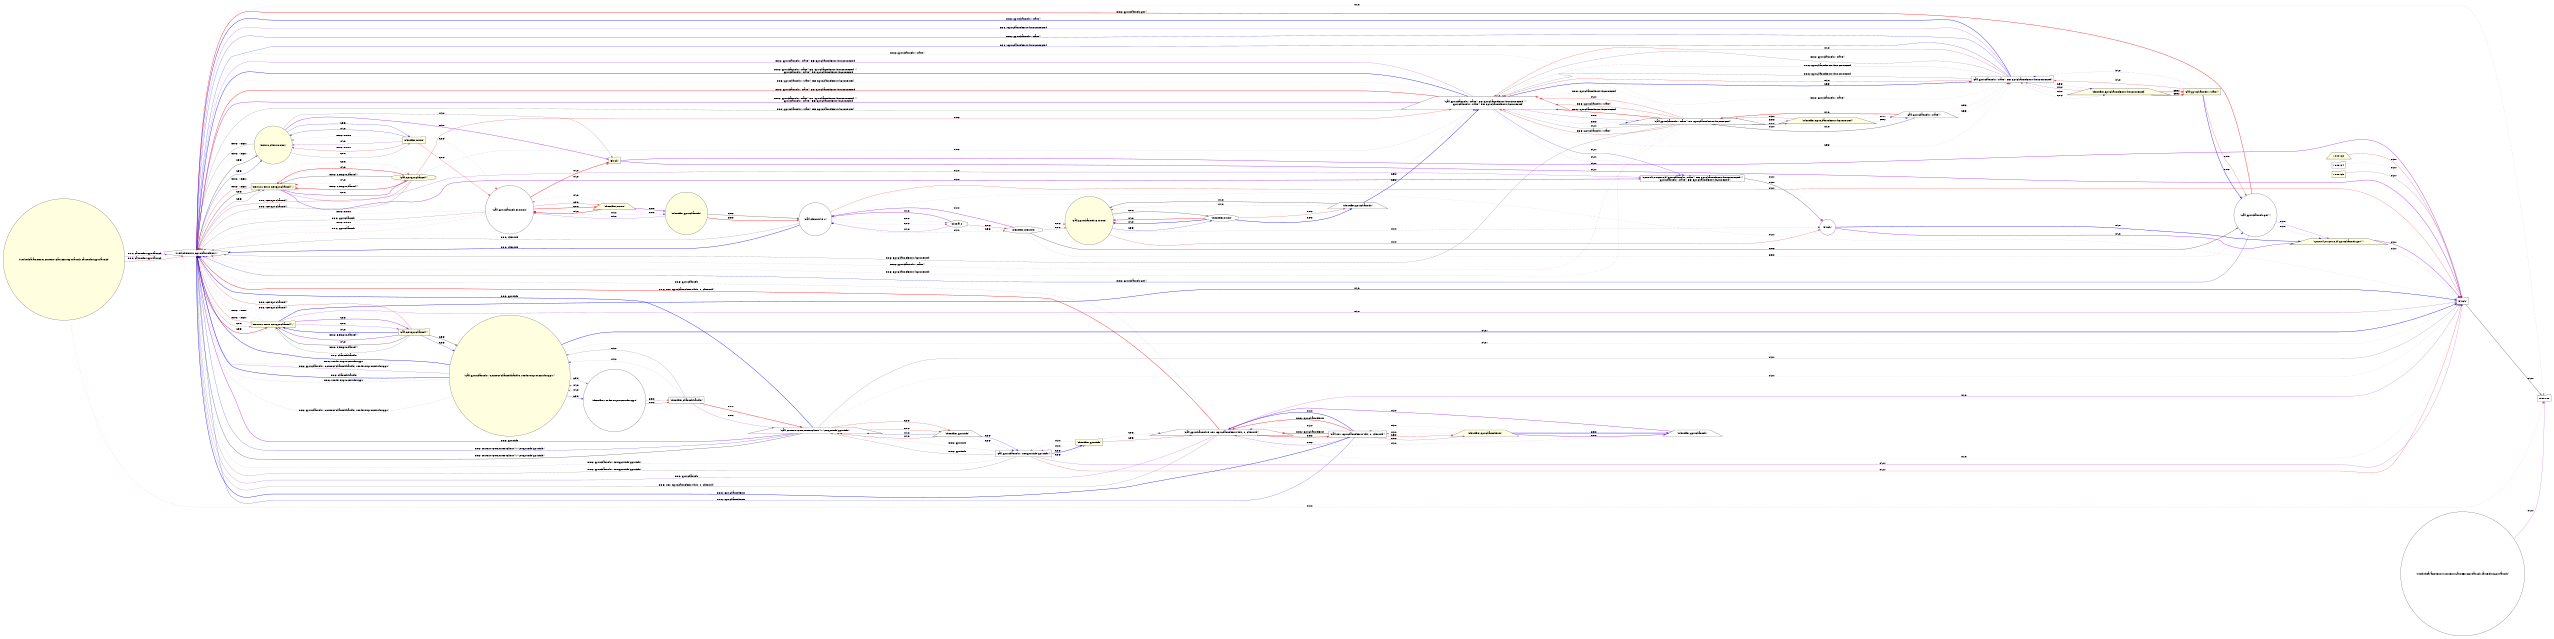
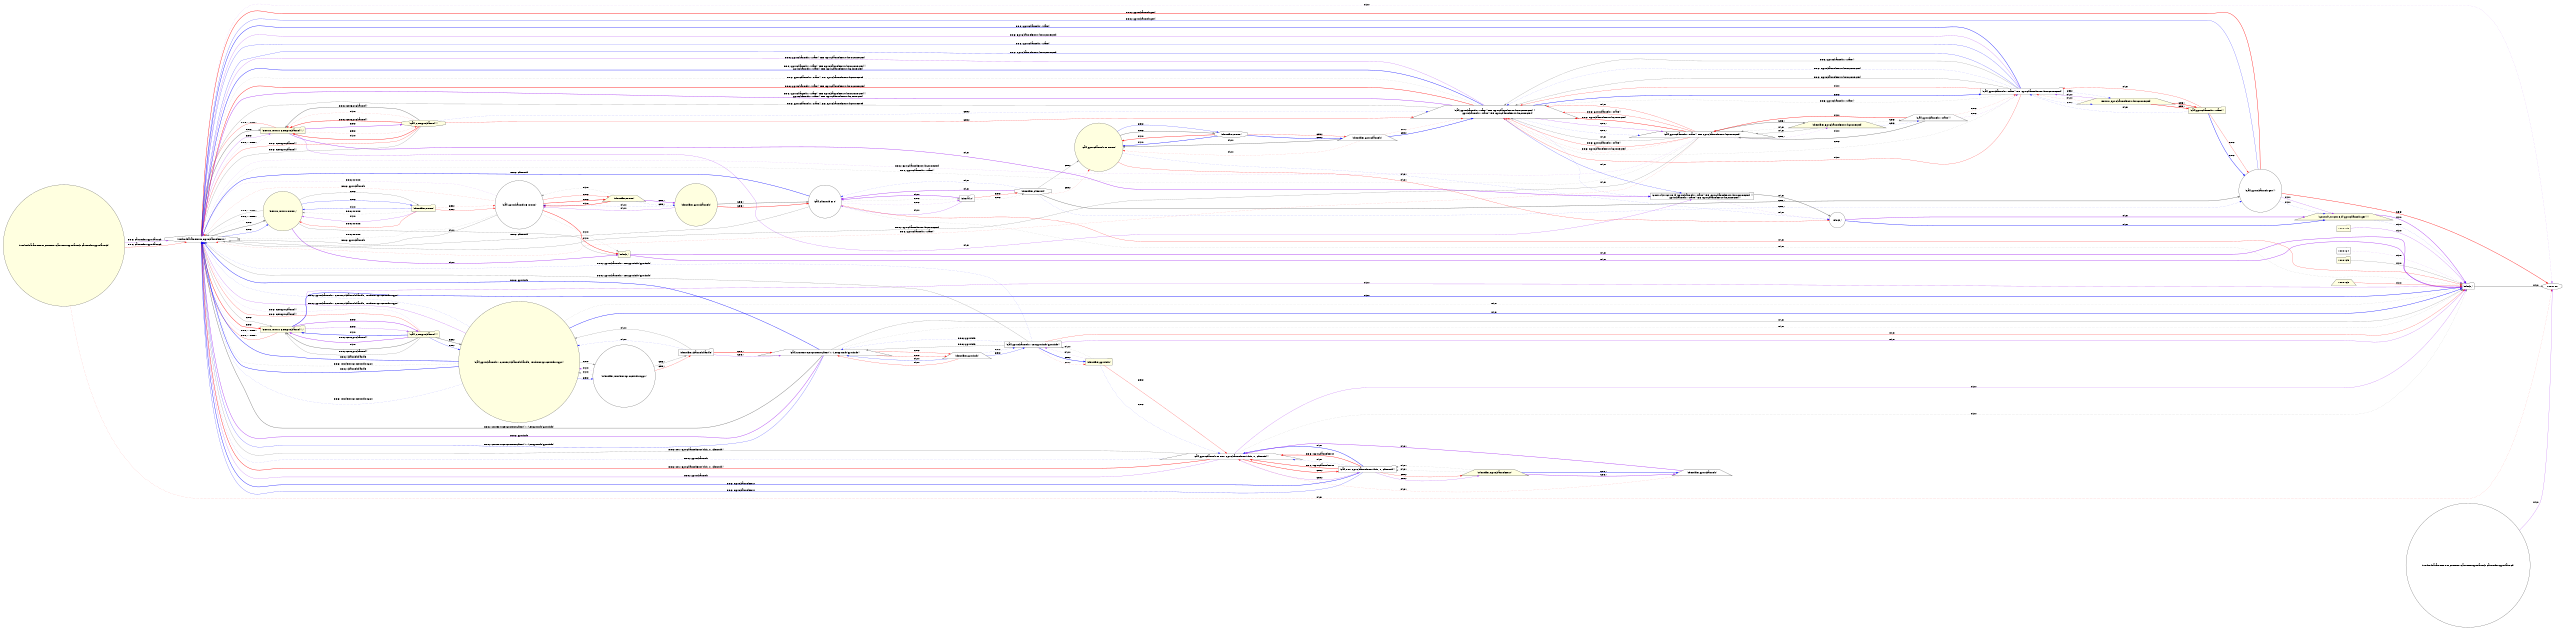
node "(Identifier,GpuChannelHost::kUnconnected)": label "(Identifier,GpuChannelHost::kUnconnected)" -> "(Return,GpuChannelHost::kUnconnected)"
node "(Return,client NULL;)": label "(Return,client NULL;)" -> "(Return,return NULL;)"
edge "(Call,gpu_channel_.get())" -> "1000100": added, label "CFG:"
node "(Literal,0)": shape octagon -> folder
node "1000119": added
node "(MethodReturn,GpuChannelHost*)": label "(MethodReturn,GpuChannelHost*)" -> "(MethodParameterIn,GpuChannelHost*)"
node "1000100": shape folder -> octagon
